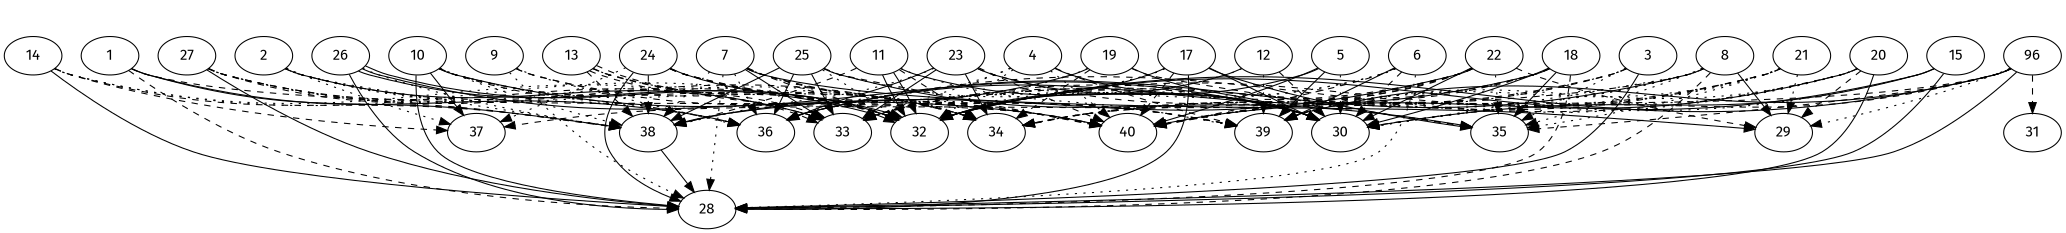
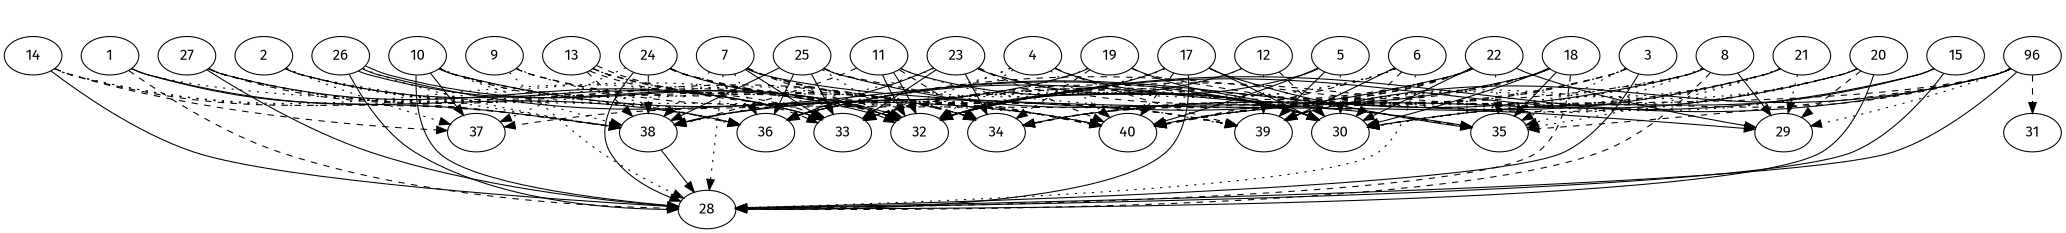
edge "27" -> "33": style dashed -> solid
edge "22" -> "29": style dashed -> solid
edge "1" -> "40": style dashed -> dotted
edge "21" -> "34": style dashed -> solid
